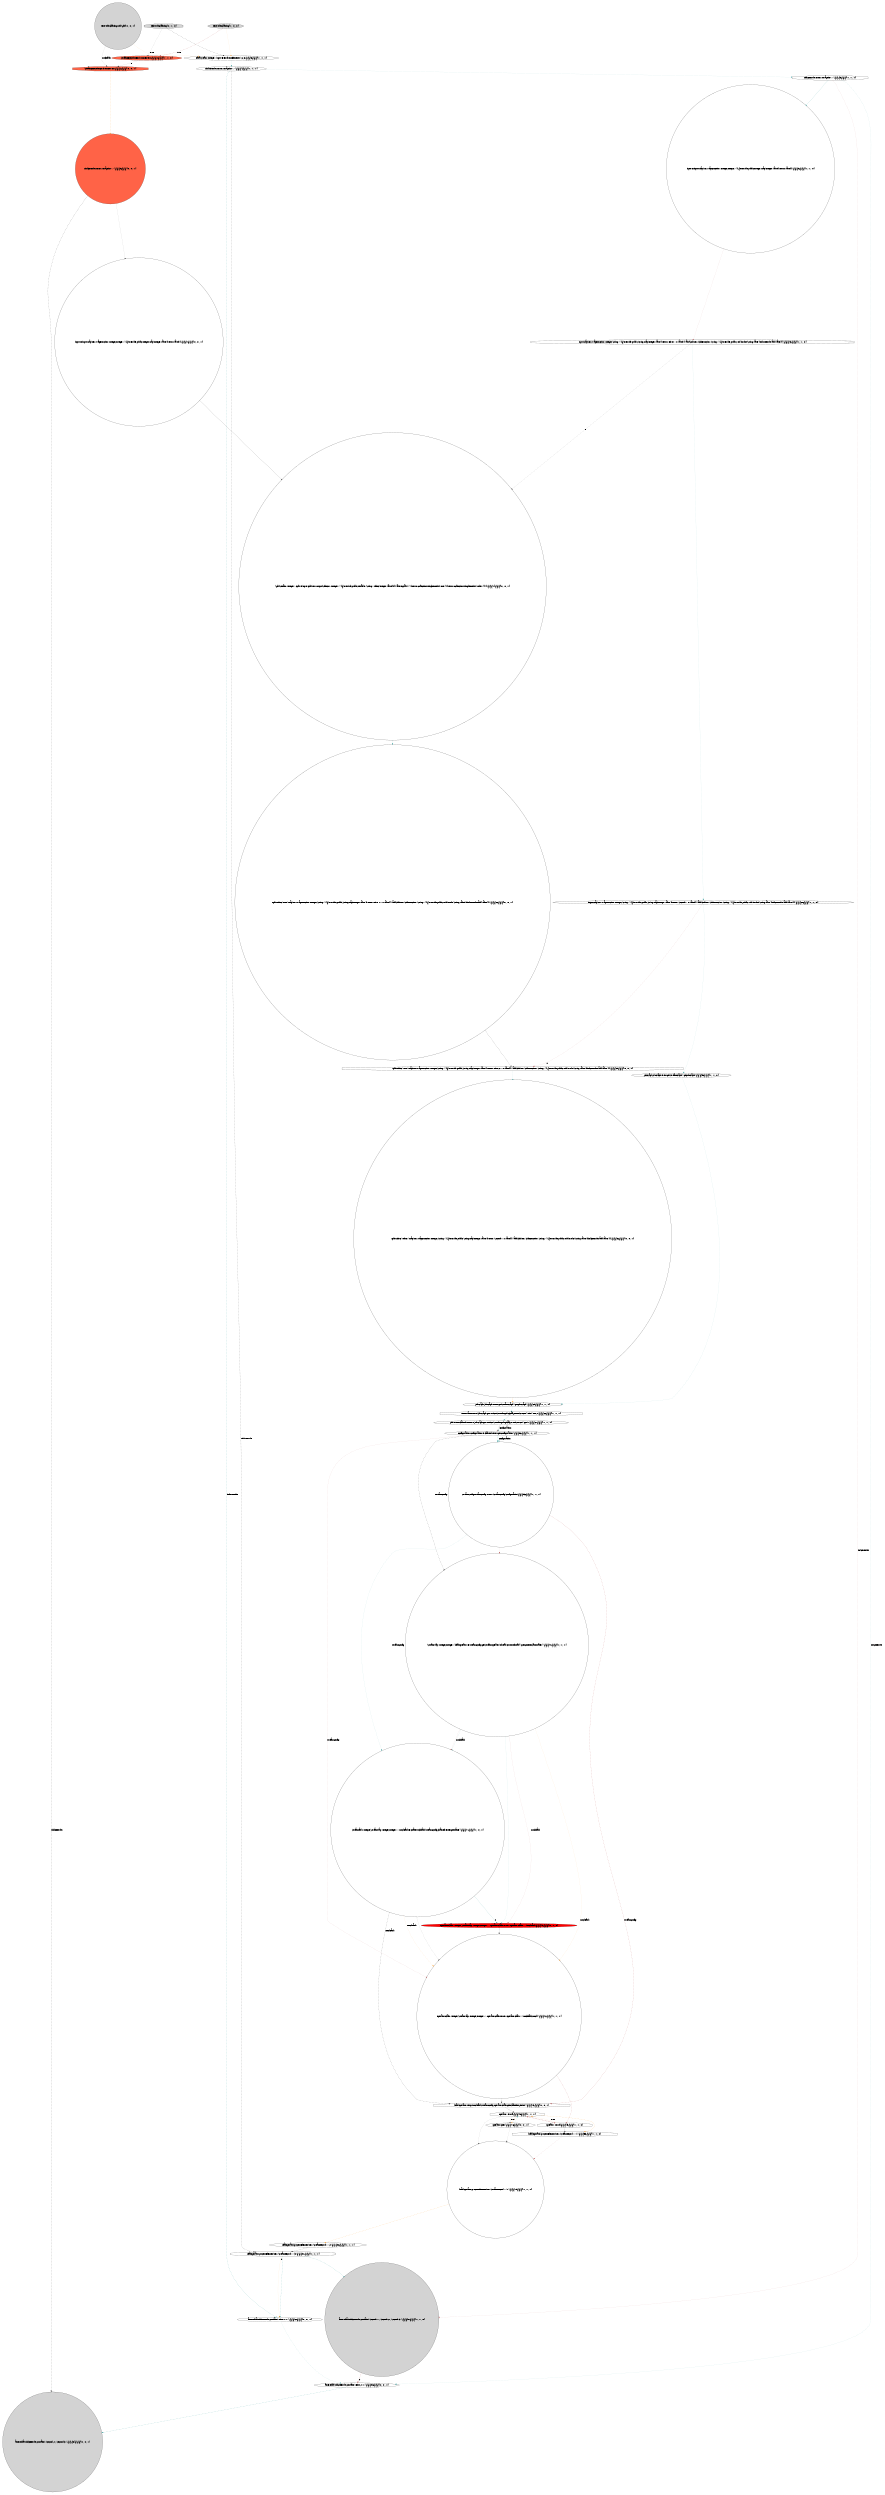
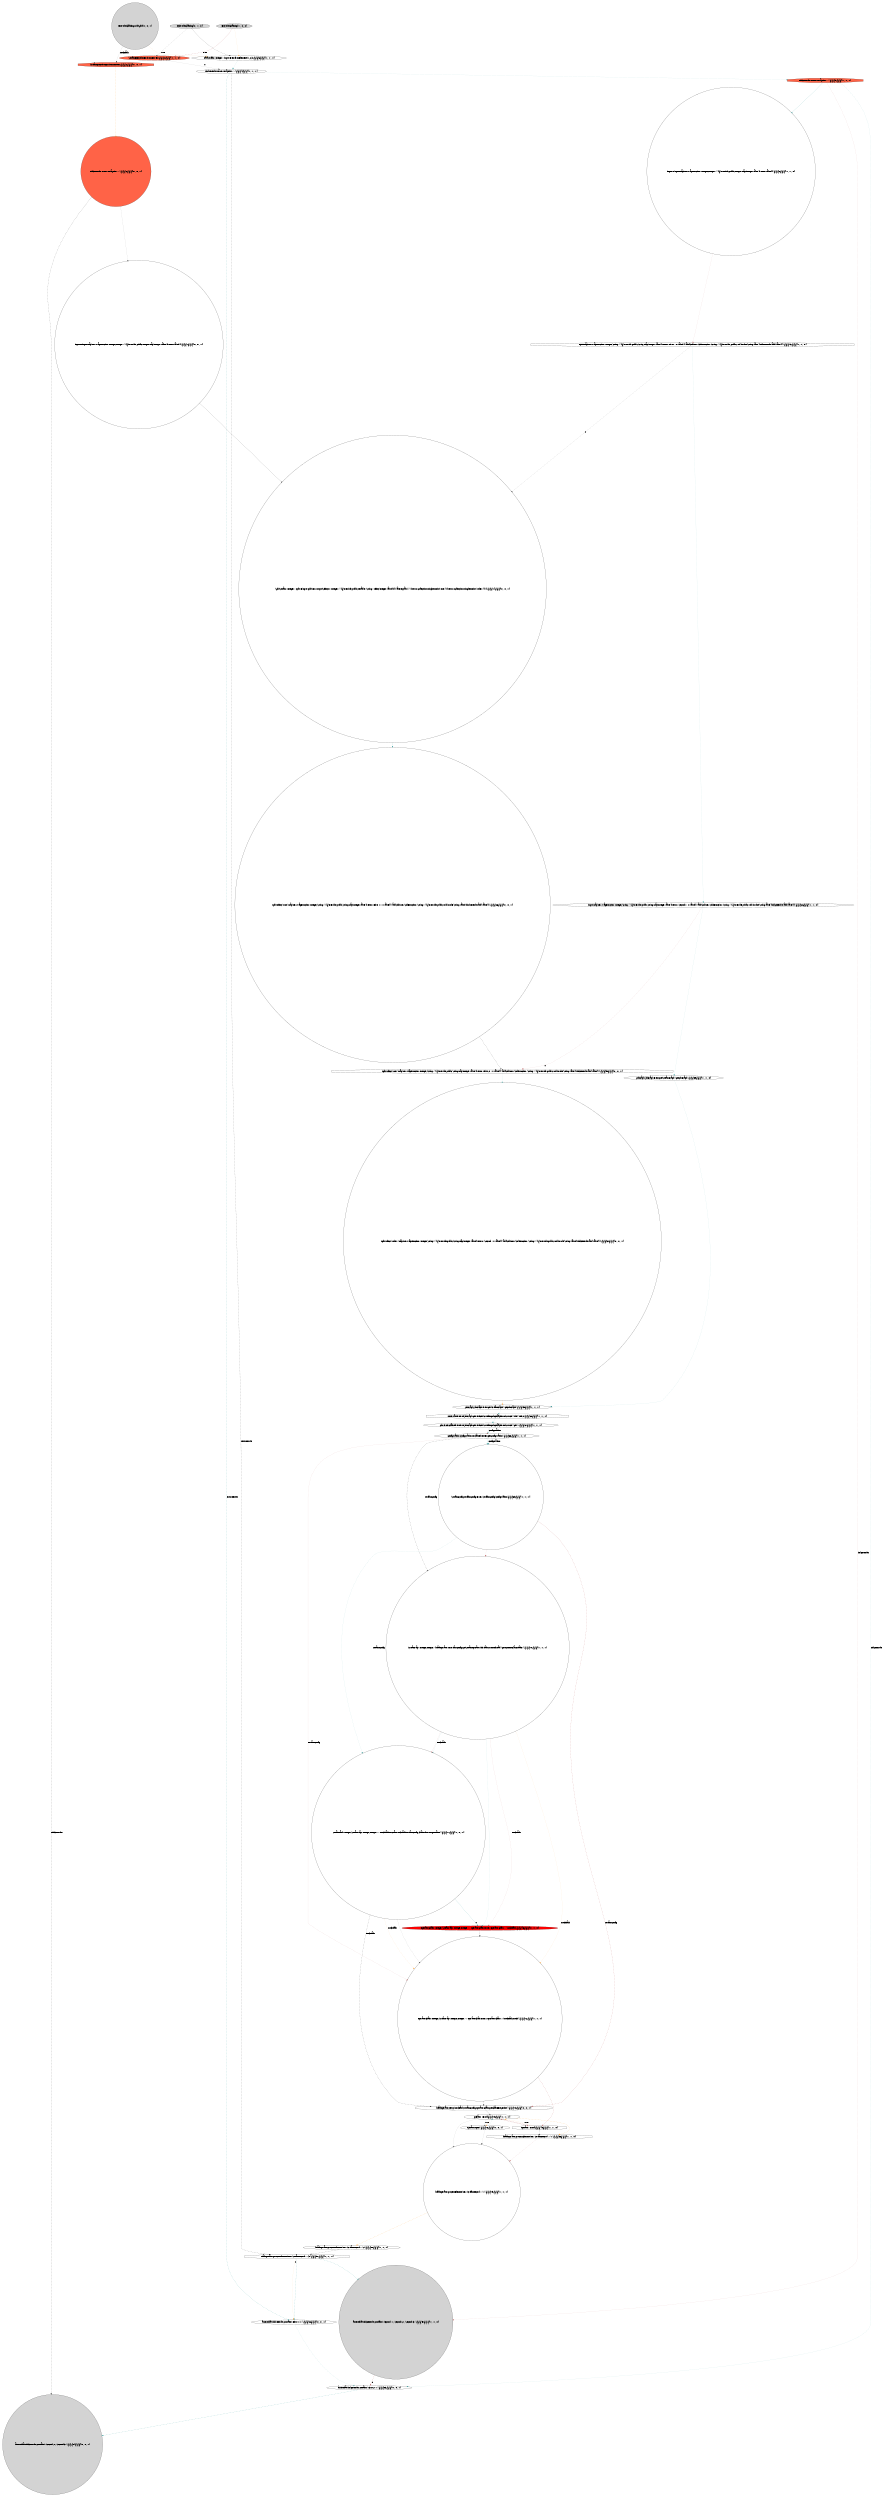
edge "StreamExecutionEnvironment env@@@2@@@['1', '1', '0']" -> "StreamExecutionEnvironment env@@@2@@@['0', '0', '1']": now "StreamExecutionEnvironment env@@@2@@@['1', '1', '0']" -> "sink1Results = new ArrayList<>()@@@4@@@['1', '1', '1']"
node "sink2Results = new ArrayList<>()@@@5@@@['1', '1', '1']": fillcolor white -> tomato
